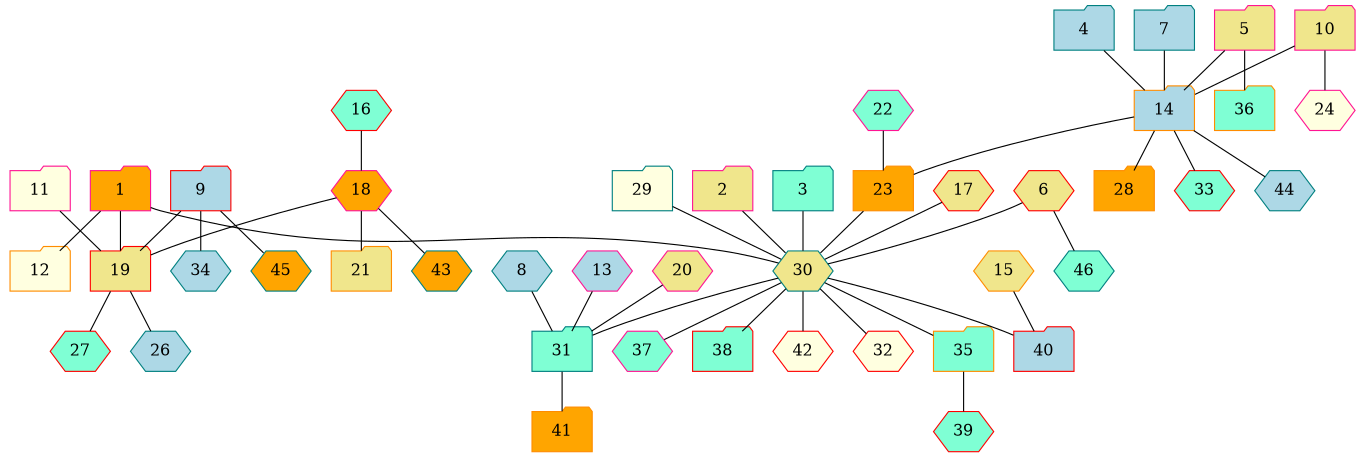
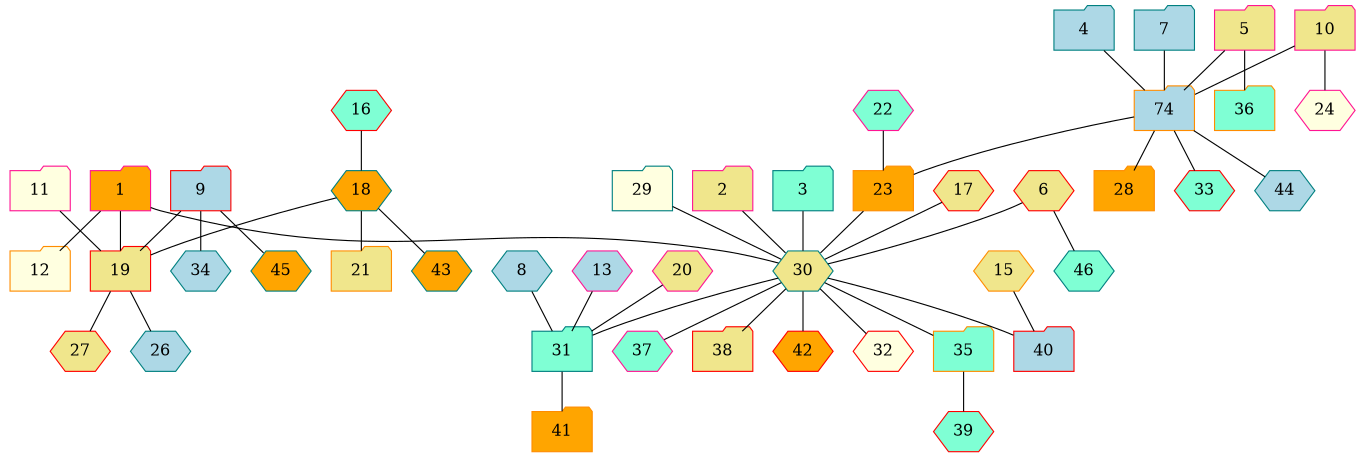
node "14": label "14" -> "74"
node "18": color deeppink -> teal
node "27": fillcolor aquamarine -> khaki
node "38": fillcolor aquamarine -> khaki
node "42": fillcolor lightyellow -> orange
